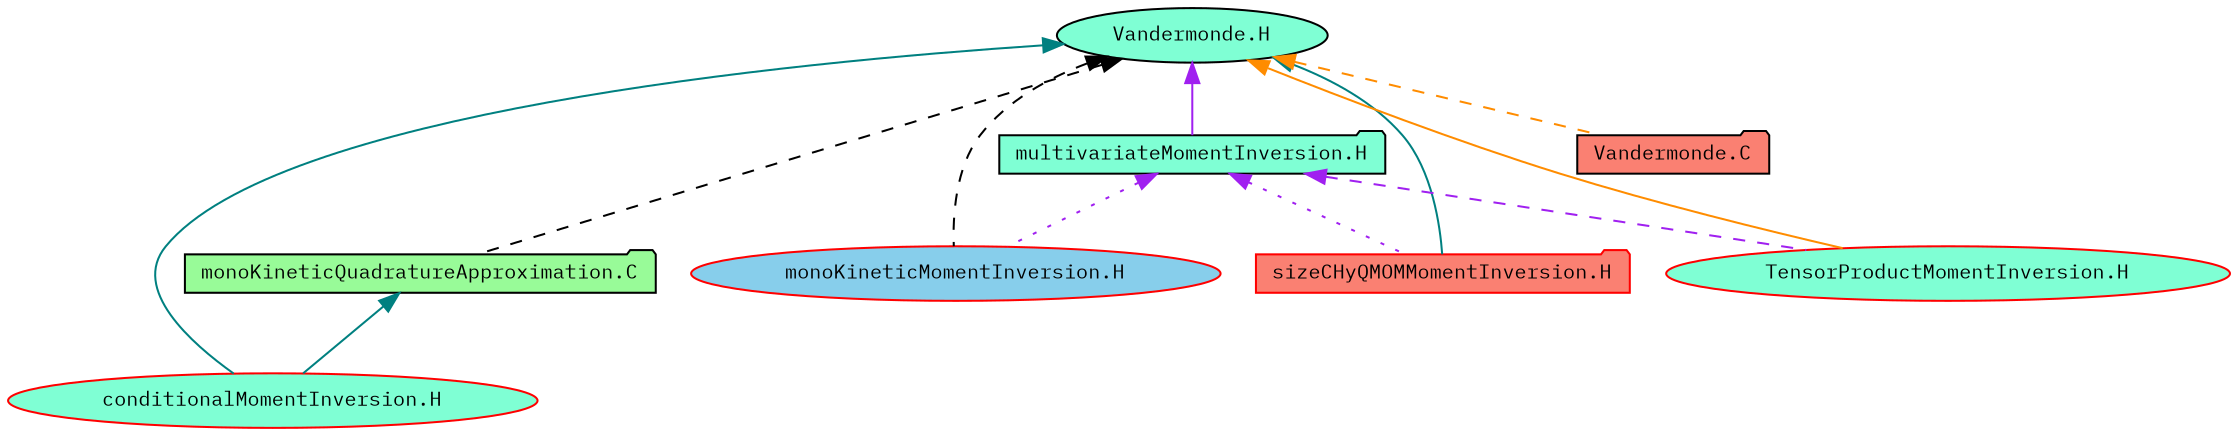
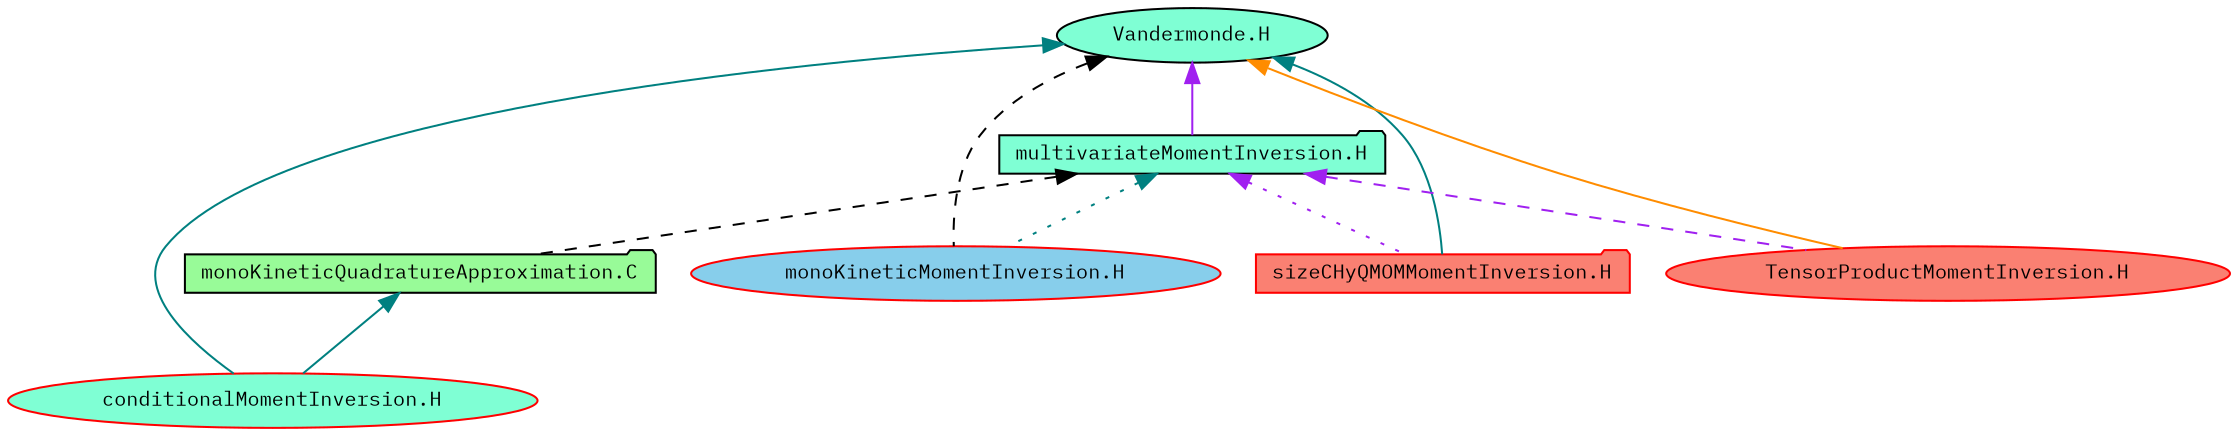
node "Vandermonde.C": removed
edge "monoKineticQuadratureApproximation.C" -> "Vandermonde.H": now "monoKineticQuadratureApproximation.C" -> "multivariateMomentInversion.H"
edge "monoKineticMomentInversion.H" -> "multivariateMomentInversion.H": color purple -> teal
node "TensorProductMomentInversion.H": fillcolor aquamarine -> salmon
